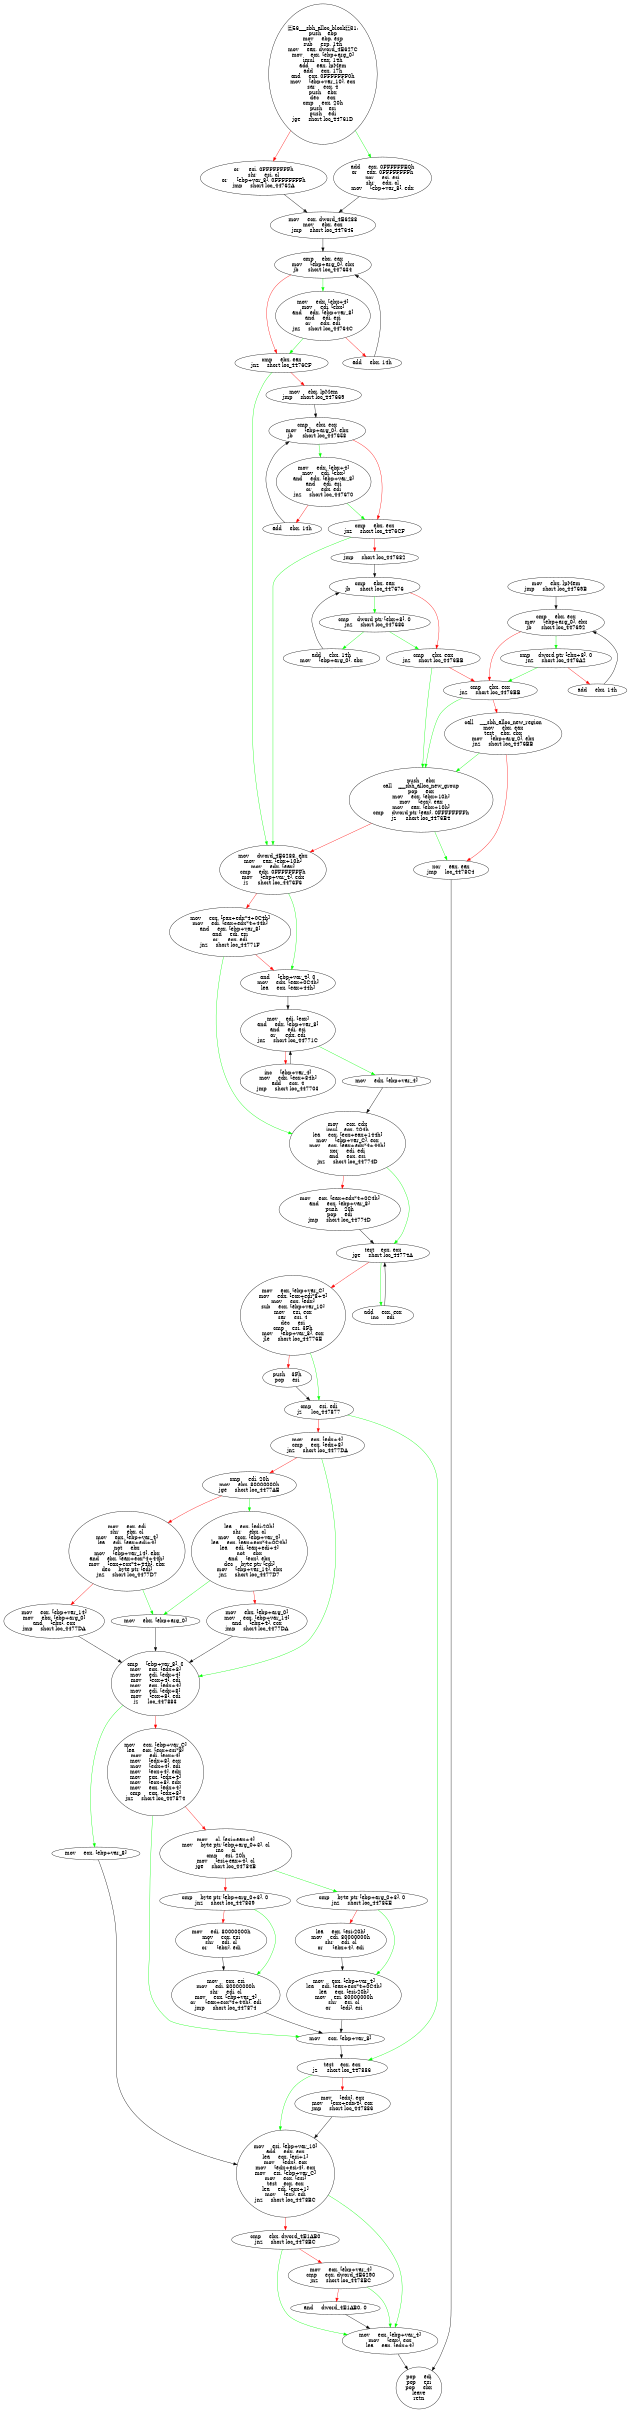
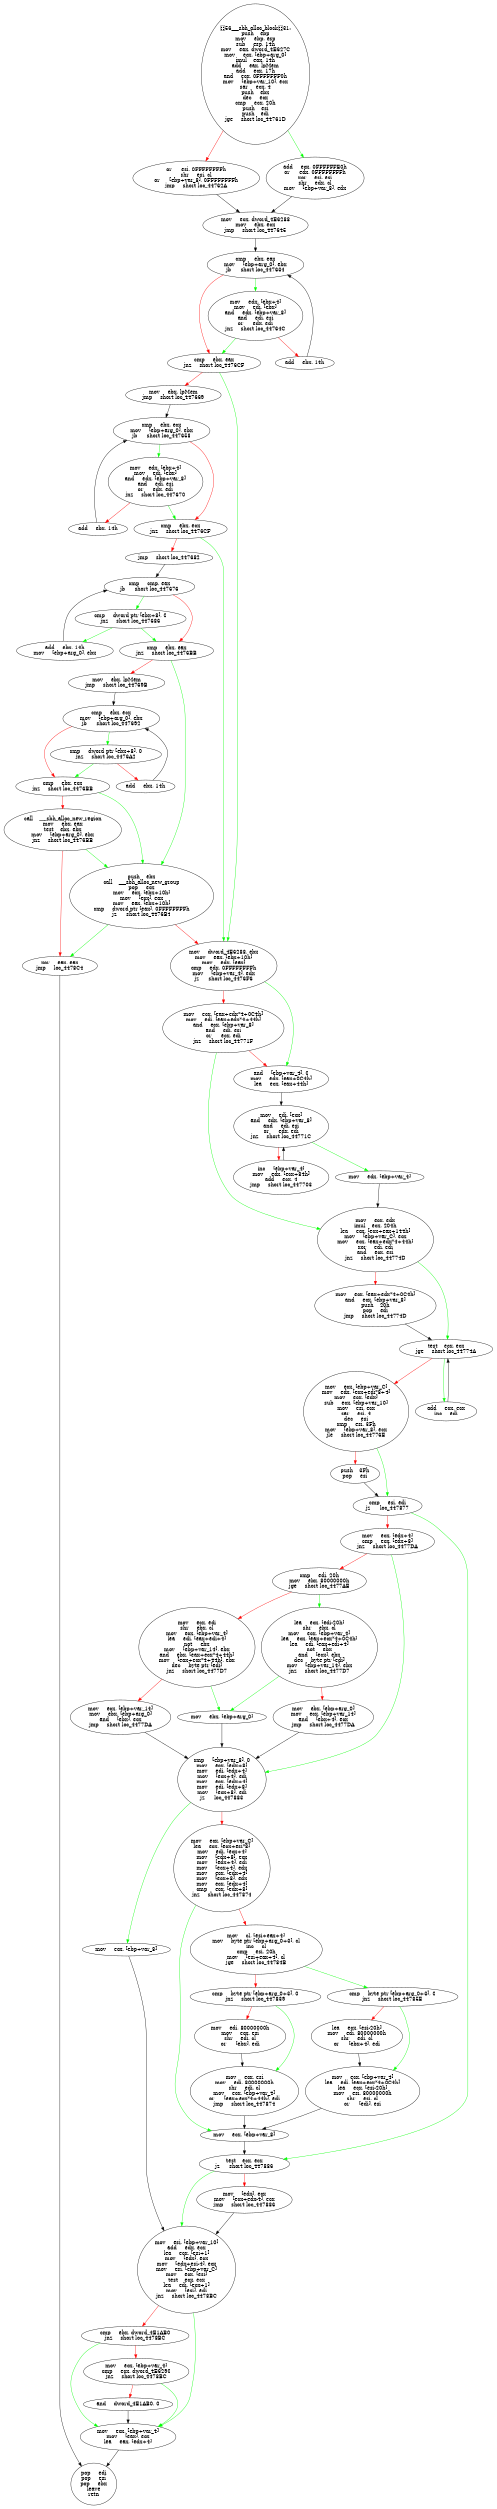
node "cmp     ebx, eax jb      short loc_447676": label "cmp     ebx, eax jb      short loc_447676" -> "cmp     cmp, eax jb      short loc_447676"
edge "cmp     ebx, eax jnz     short loc_4476BB" -> "cmp     ebx, ecx jnz     short loc_4476BB": now "cmp     ebx, eax jnz     short loc_4476BB" -> "mov     ebx, lpMem jmp     short loc_44769B"
